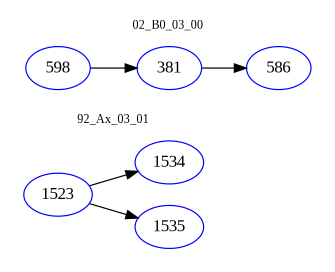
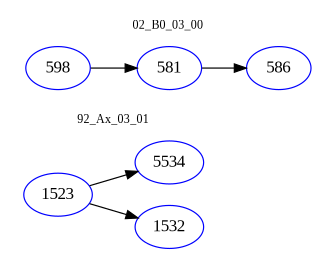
node "381": label "381" -> "581"
node "1534": label "1534" -> "5534"
node "1535": label "1535" -> "1532"
